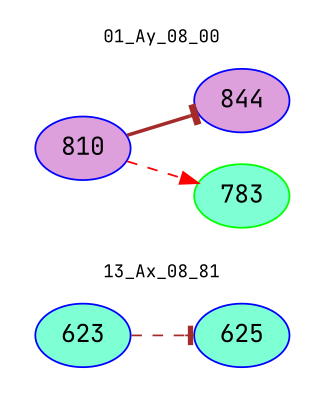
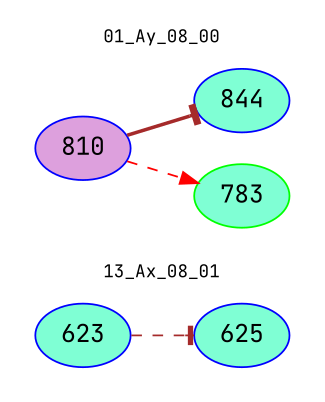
node "844": fillcolor plum -> aquamarine
cluster "13_Ax_08_81": label "13_Ax_08_81" -> "13_Ax_08_01"
